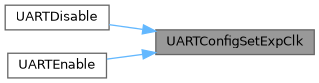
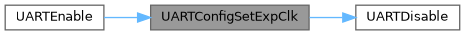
edge "UARTDisable" -> "UARTConfigSetExpClk": reversed
